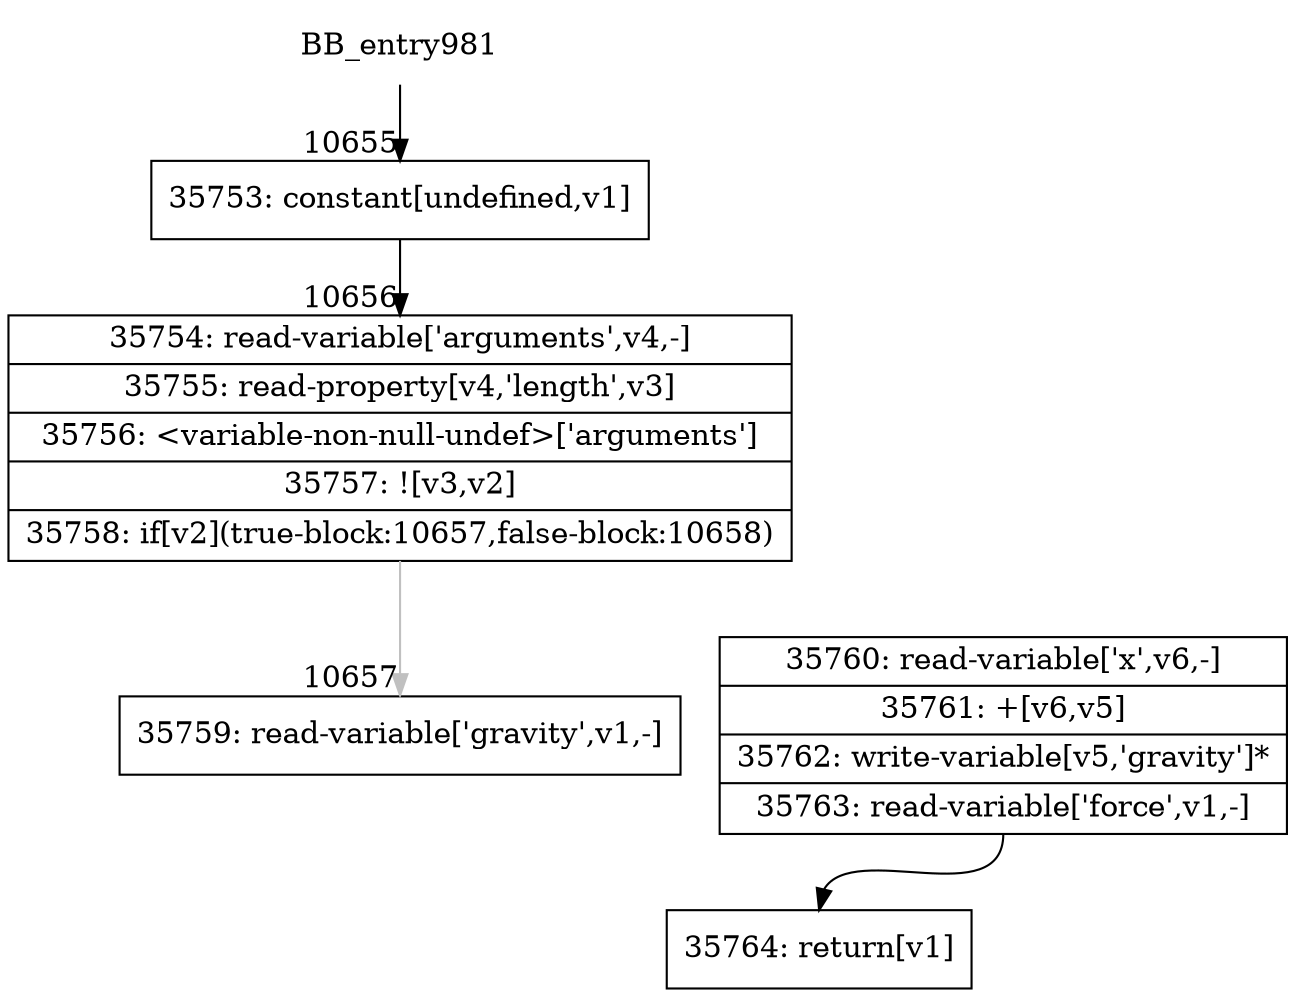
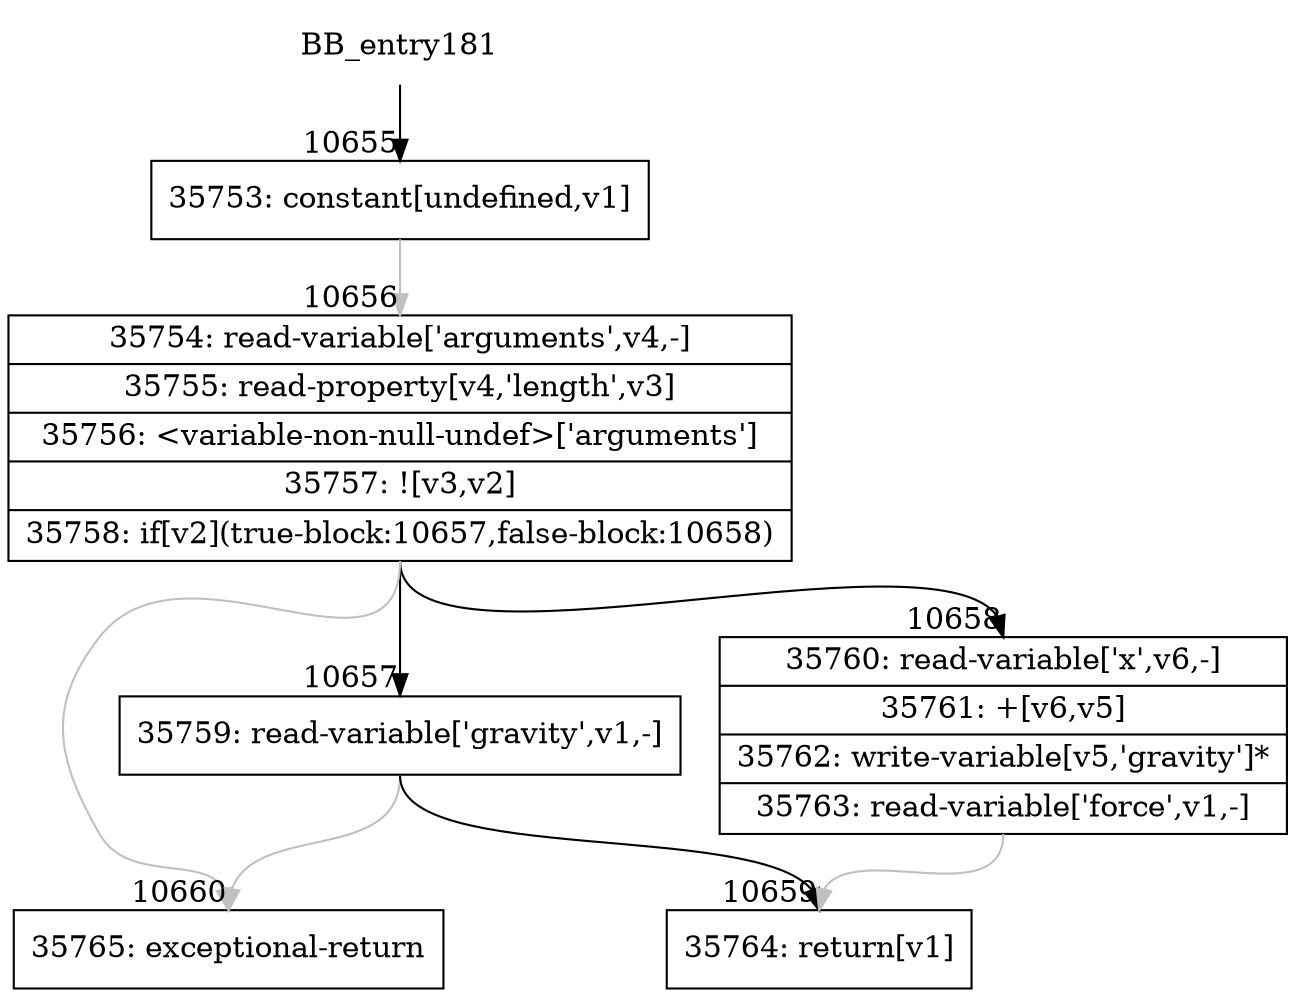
node "BB_entry981": label "BB_entry981" -> "BB_entry181"
edge "35753: constant[undefined,v1]" -> "35754: read-variable['arguments',v4,-]": color black -> gray
edge "35754: read-variable['arguments',v4,-]" -> "35760: read-variable['x',v6,-]": added
edge "35754: read-variable['arguments',v4,-]" -> "35759: read-variable['gravity',v1,-]": color gray -> black
edge "35759: read-variable['gravity',v1,-]" -> "35764: return[v1]": added
edge "35760: read-variable['x',v6,-]" -> "35764: return[v1]": color black -> gray
node "35765: exceptional-return": added
